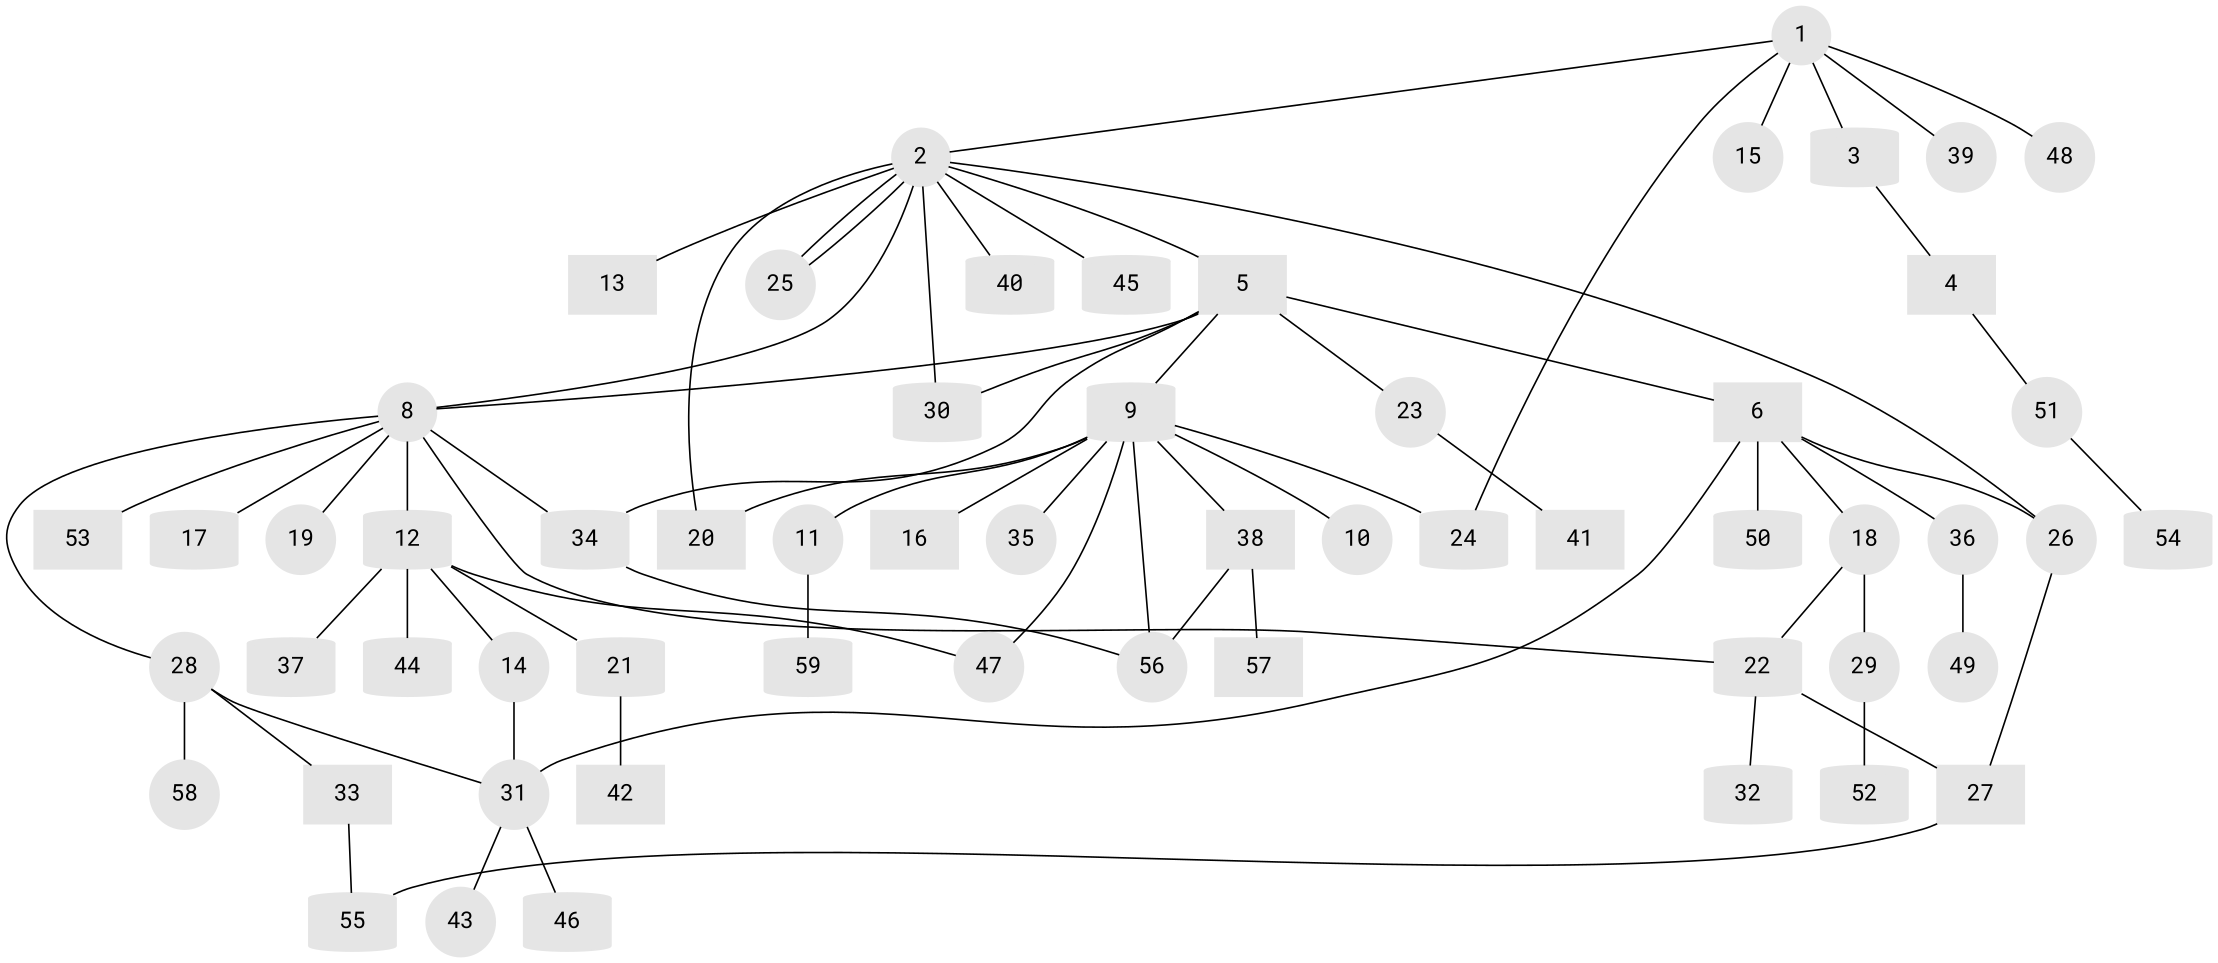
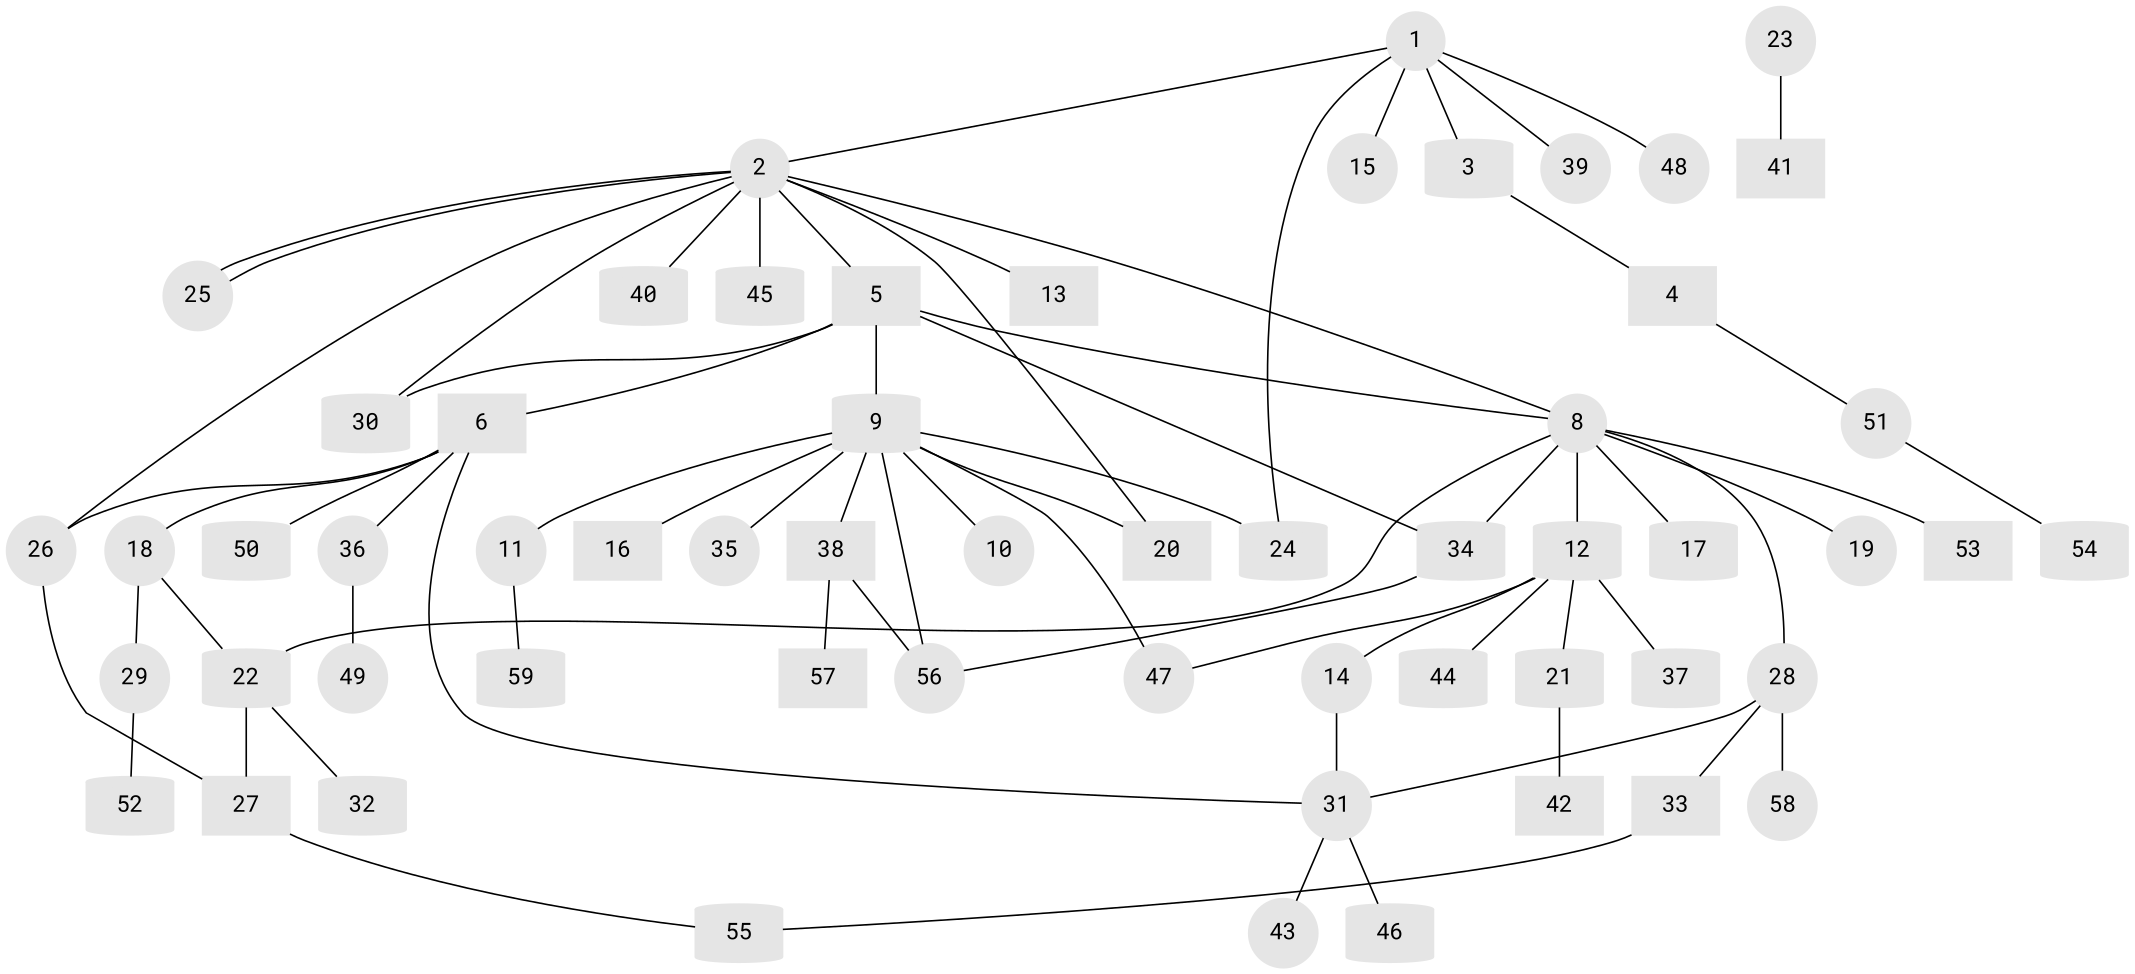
edge "5" -- "23": removed
